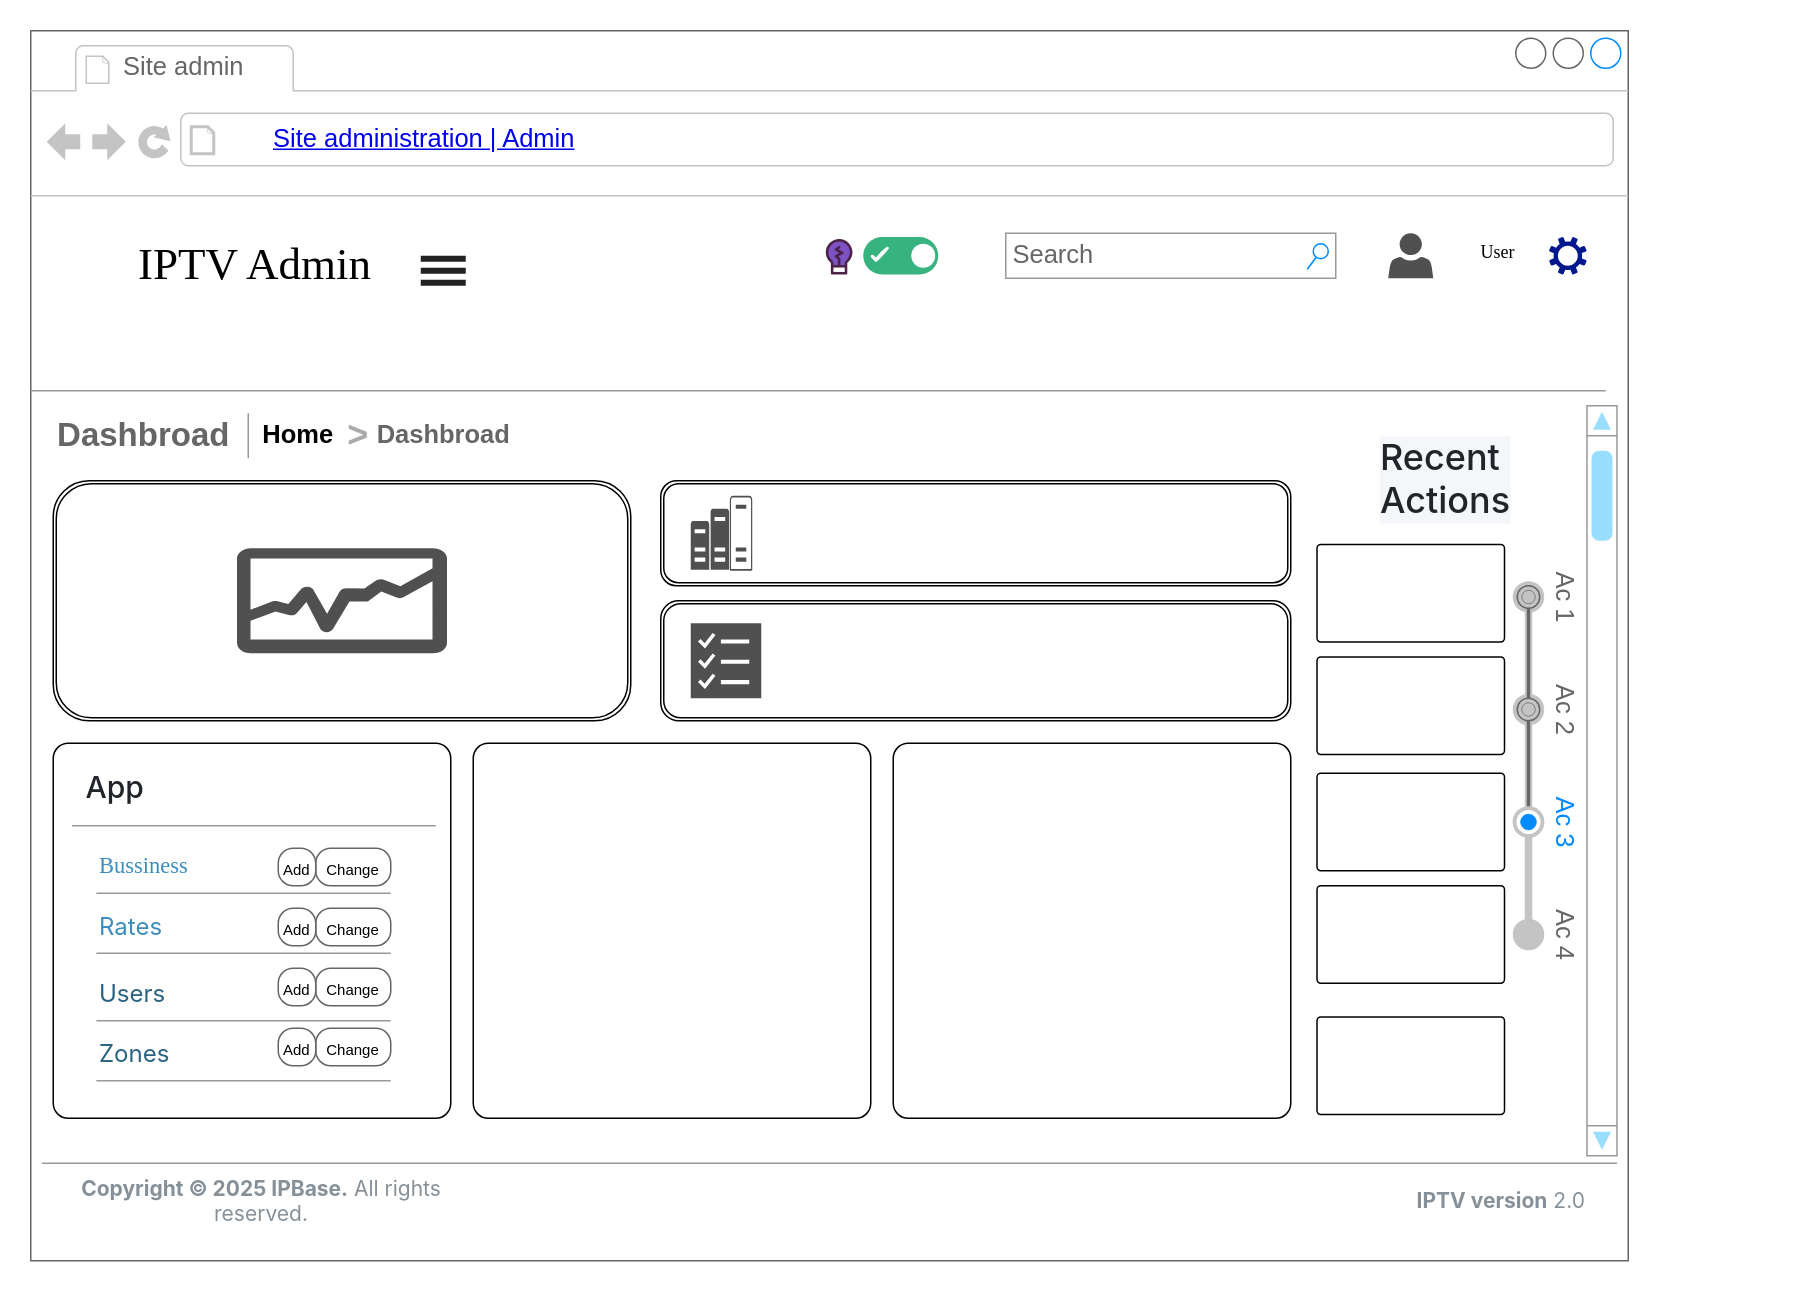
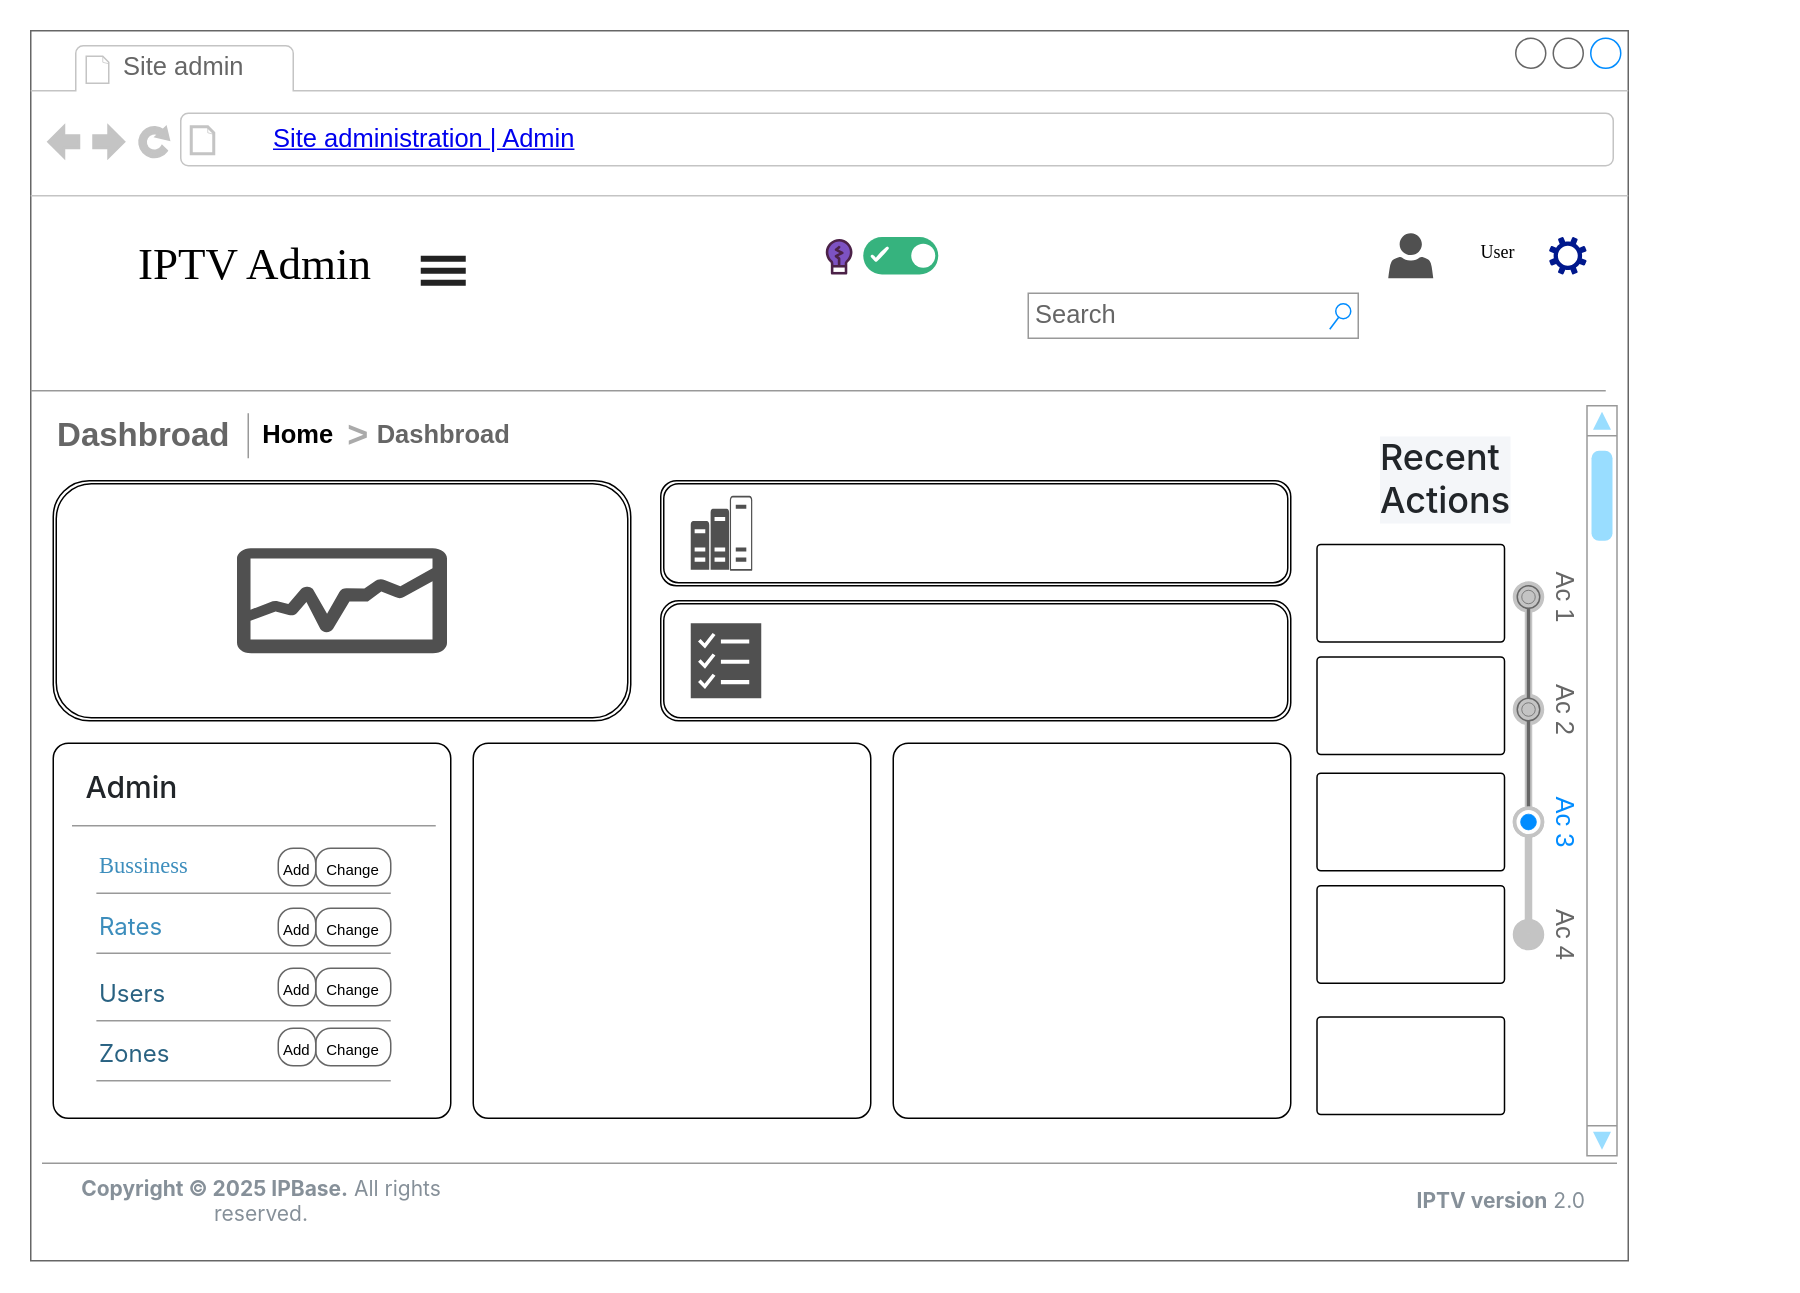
node "Search": moved (1171, 256) -> (1193, 316)
node "App": label "App" -> "Admin"
